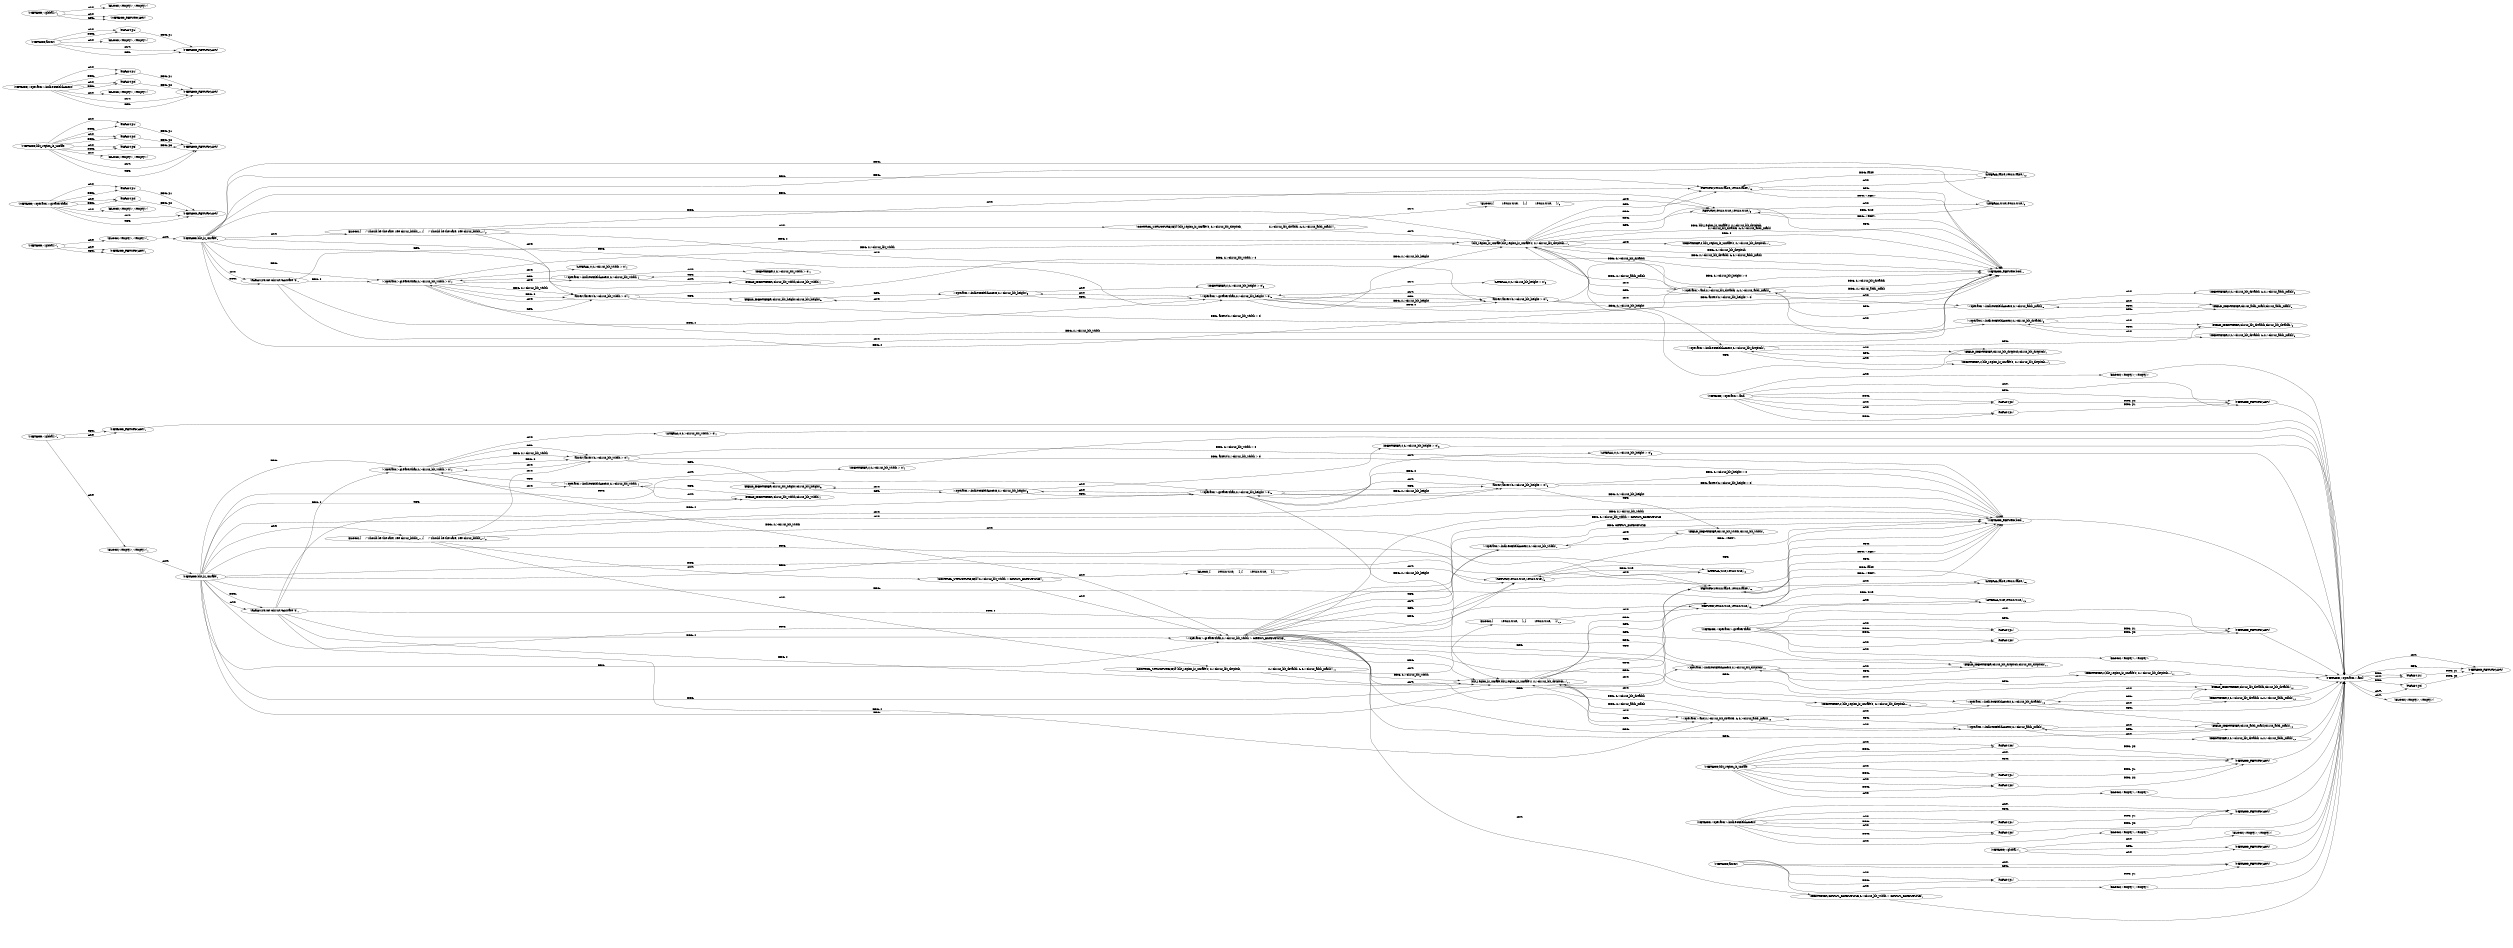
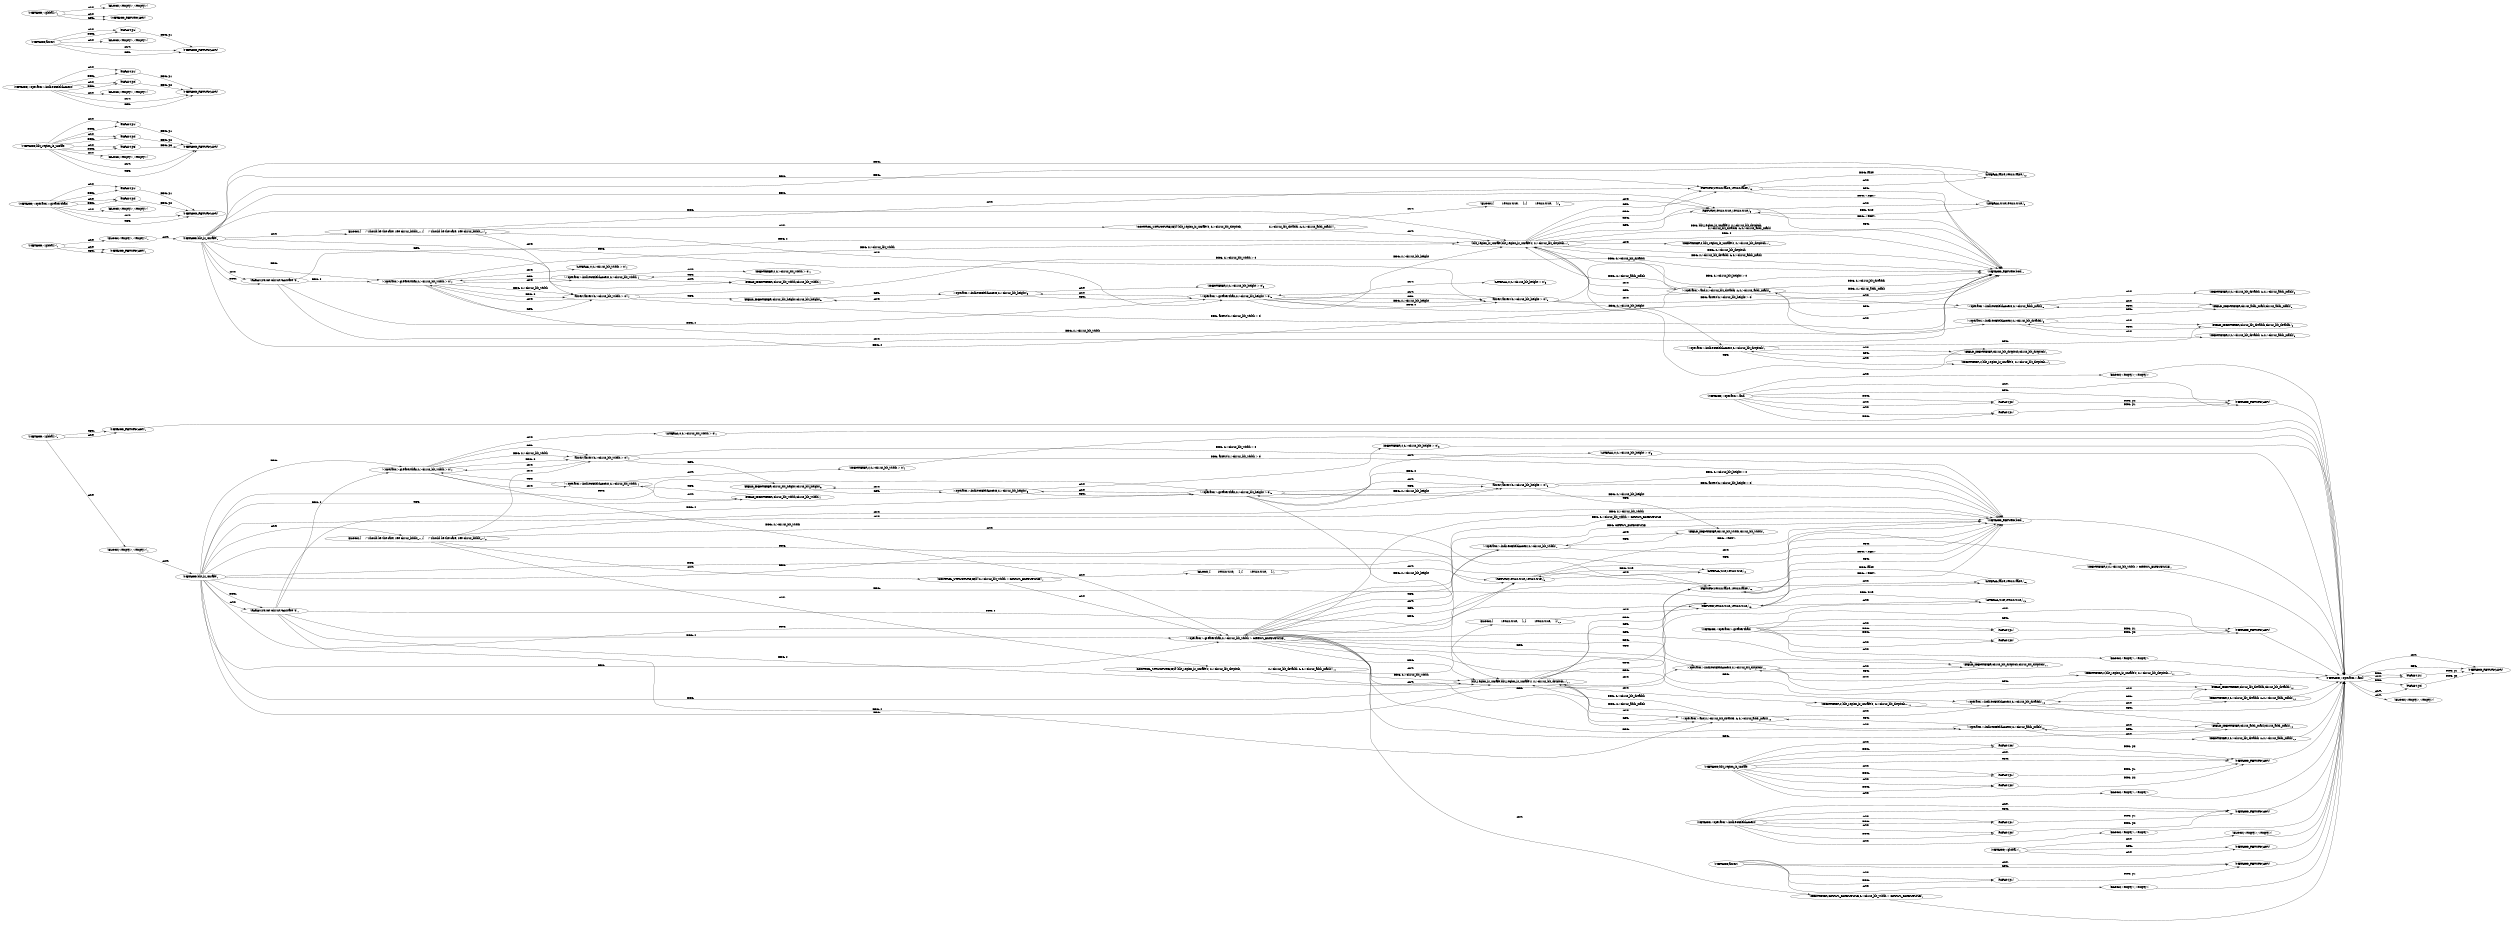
node "(IDENTIFIER,s,s->cirrus_blt_width > CIRRUS_BLTBUFSIZE)": added
